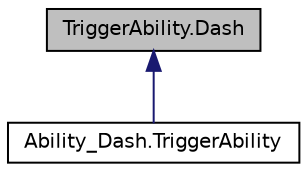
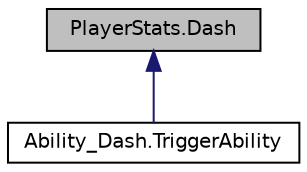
node "TriggerAbility.Dash": label "TriggerAbility.Dash" -> "PlayerStats.Dash"
